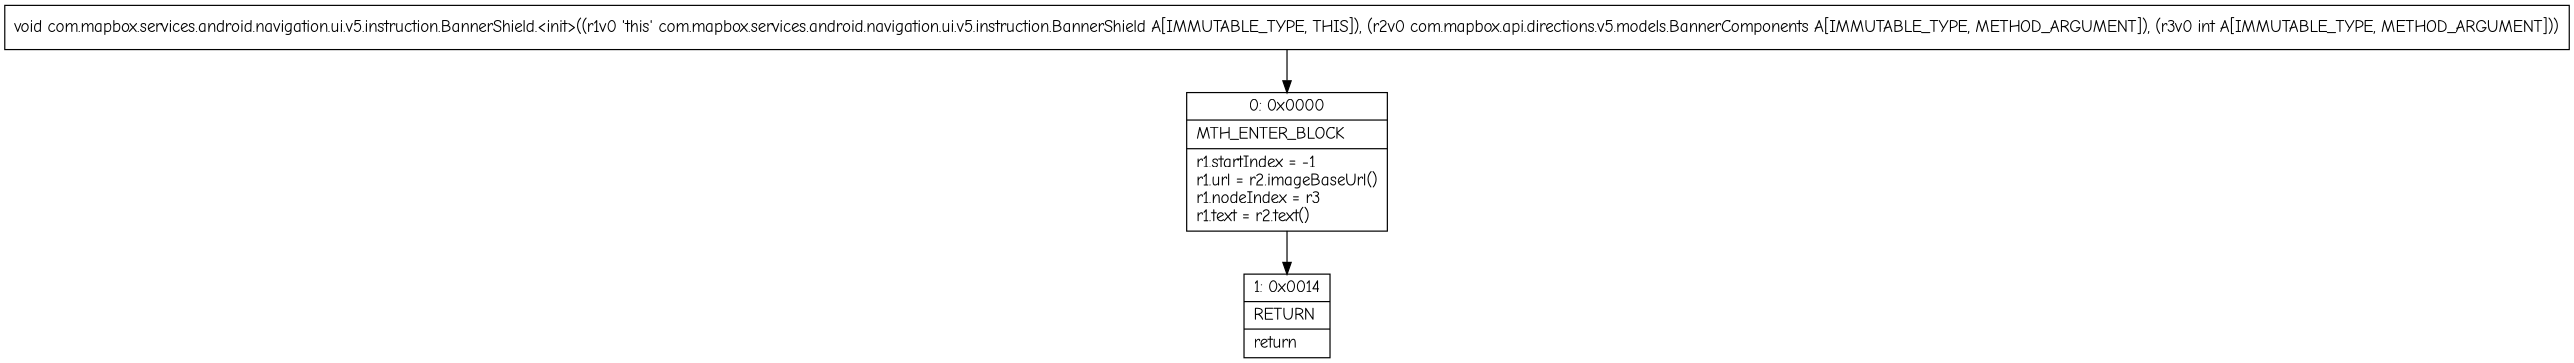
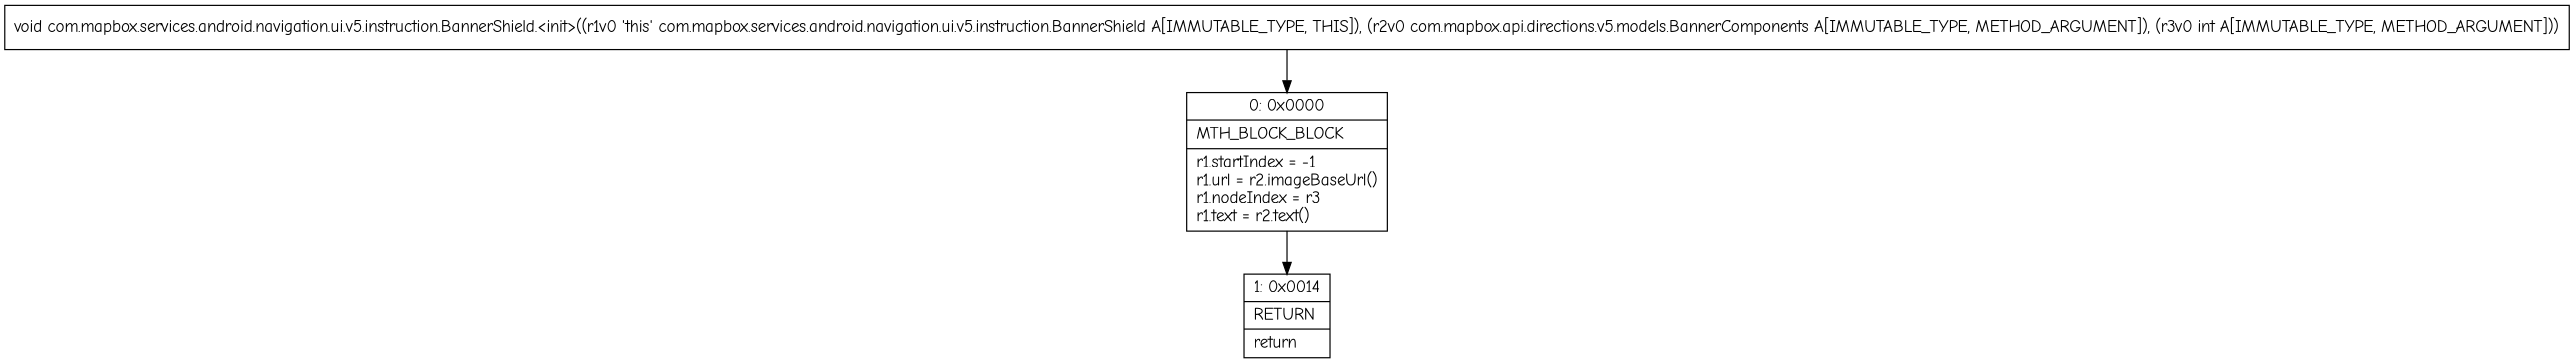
node "0: 0x0000": text "MTH_ENTER_BLOCK" -> "MTH_BLOCK_BLOCK"
